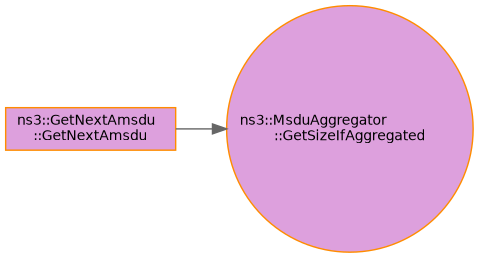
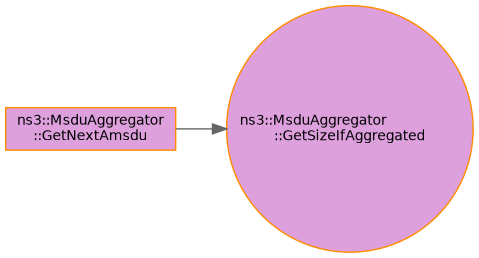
node "ns3::GetNextAmsdu ::GetNextAmsdu": label "ns3::GetNextAmsdu ::GetNextAmsdu" -> "ns3::MsduAggregator ::GetNextAmsdu"
